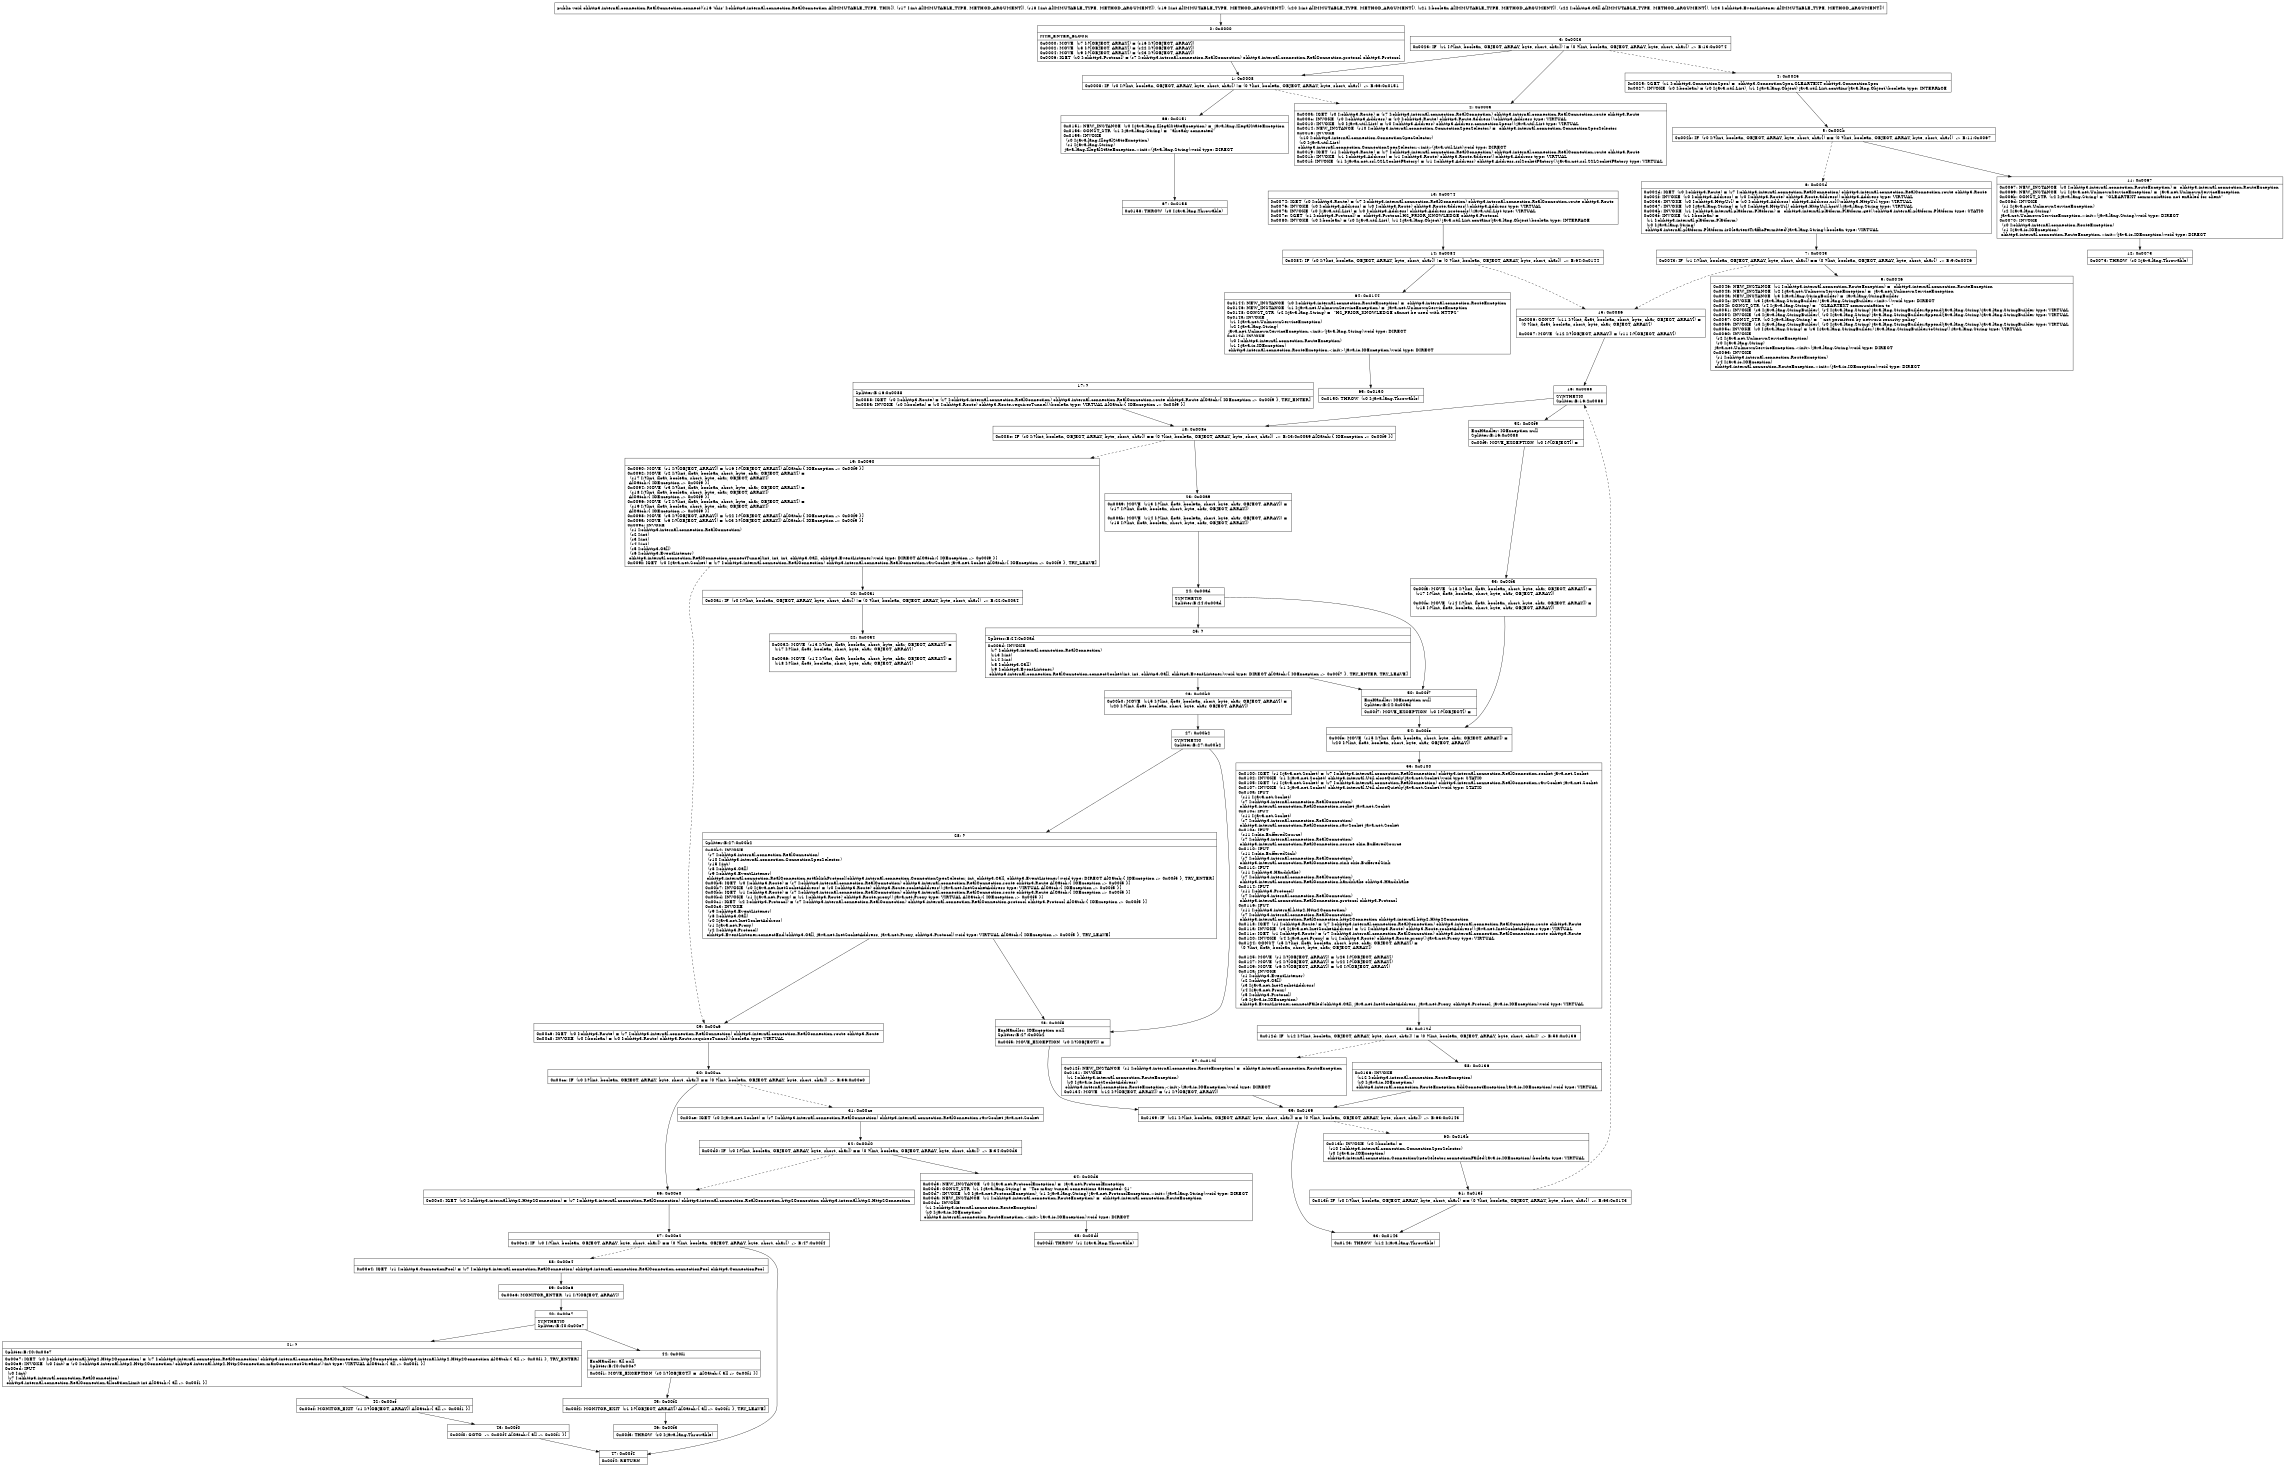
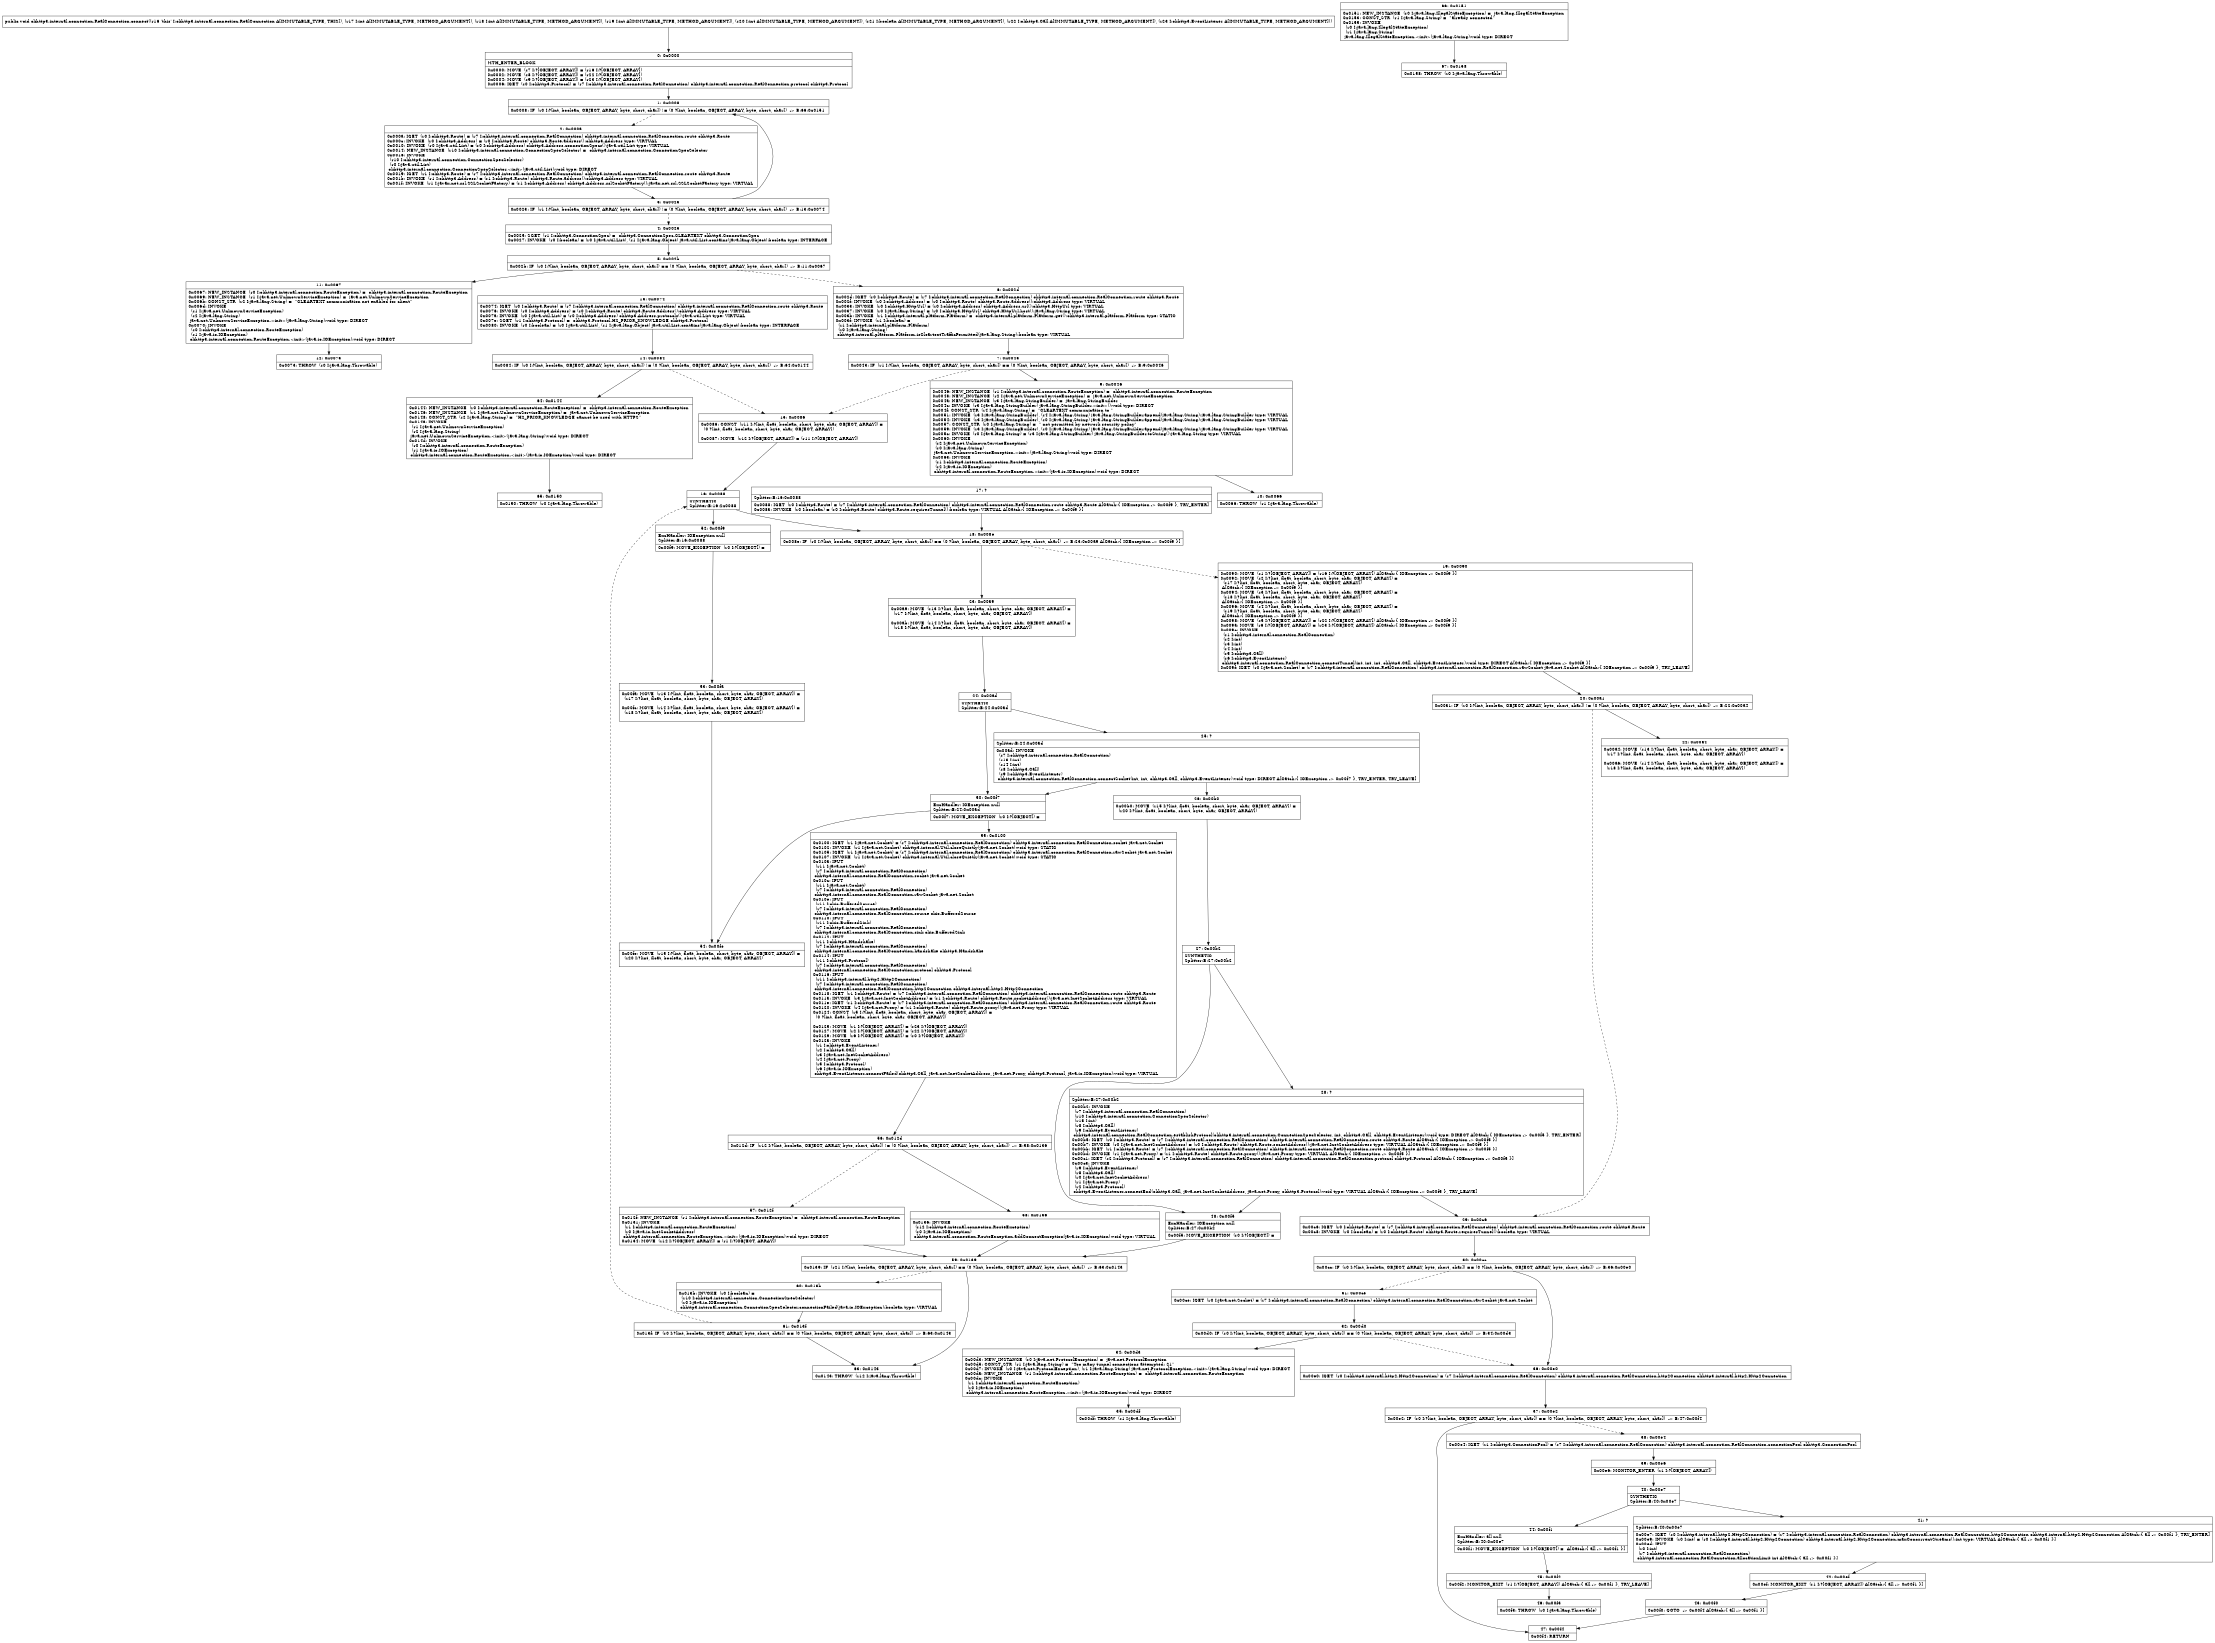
edge "3: 0x0023" -> "2: 0x000a": reversed
edge "1: 0x0008" -> "66: 0x0151": removed
node "9: 0x0046": text "(r4 I:java.io.IOException)" -> "(r2 I:java.io.IOException)"
node "10: 0x0066": added
edge "54: 0x00fe" -> "55: 0x0100": now "50: 0x00f7" -> "55: 0x0100"
edge "19: 0x0090" -> "29: 0x00c6": now "20: 0x00a1" -> "29: 0x00c6"
